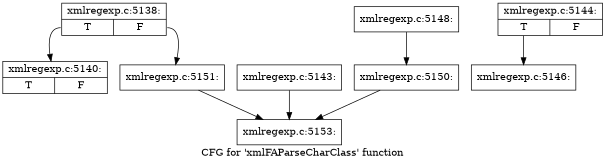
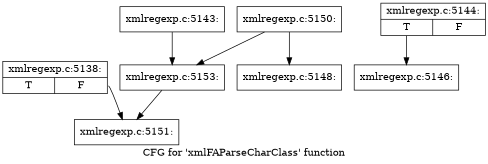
edge "xmlregexp.c:5148:" -> "xmlregexp.c:5150:": reversed
node "xmlregexp.c:5140:": removed
edge "xmlregexp.c:5151:" -> "xmlregexp.c:5153:": reversed
